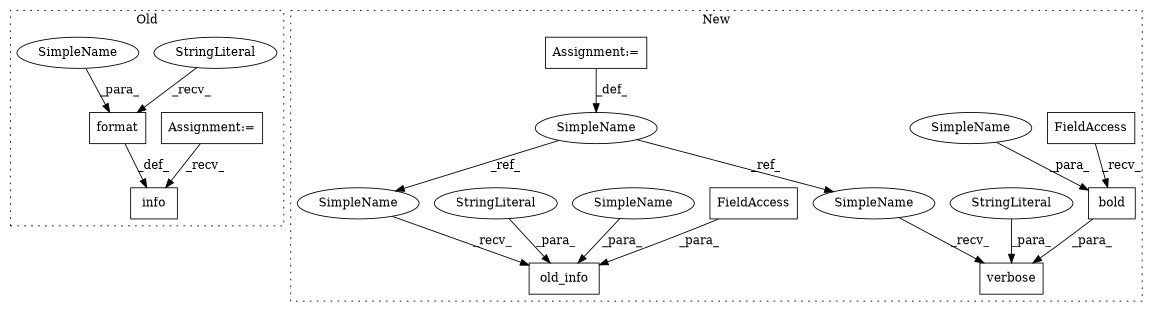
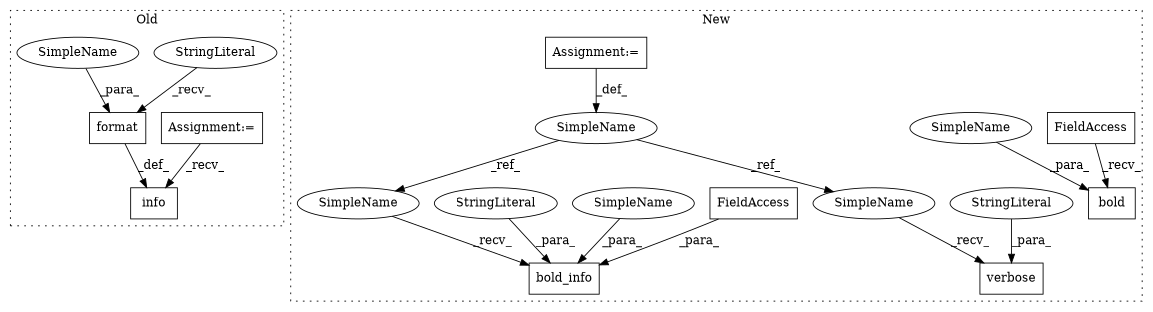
edge "bold" -> "verbose": removed, label "_para_"
node "old_info": label "old_info" -> "bold_info"
